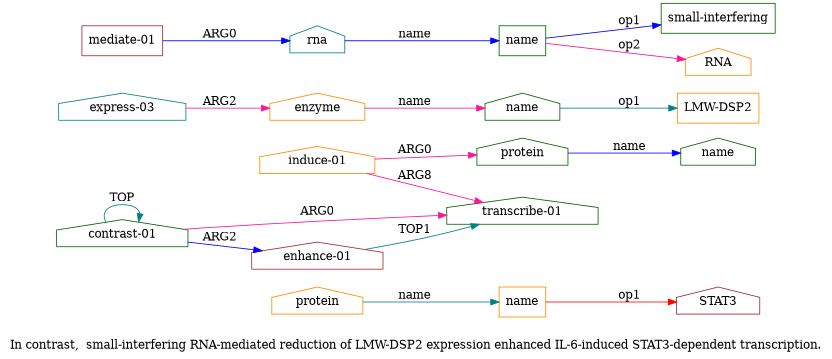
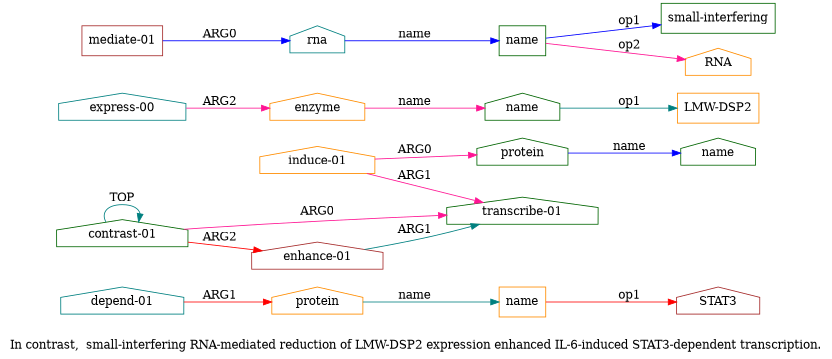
node "express-03": label "express-03" -> "express-00"
edge "induce-01" -> "transcribe-01": label "ARG8" -> "ARG1"
edge "enhance-01" -> "transcribe-01": label "TOP1" -> "ARG1"
edge "contrast-01" -> "enhance-01": color blue -> red
node "depend-01": added
